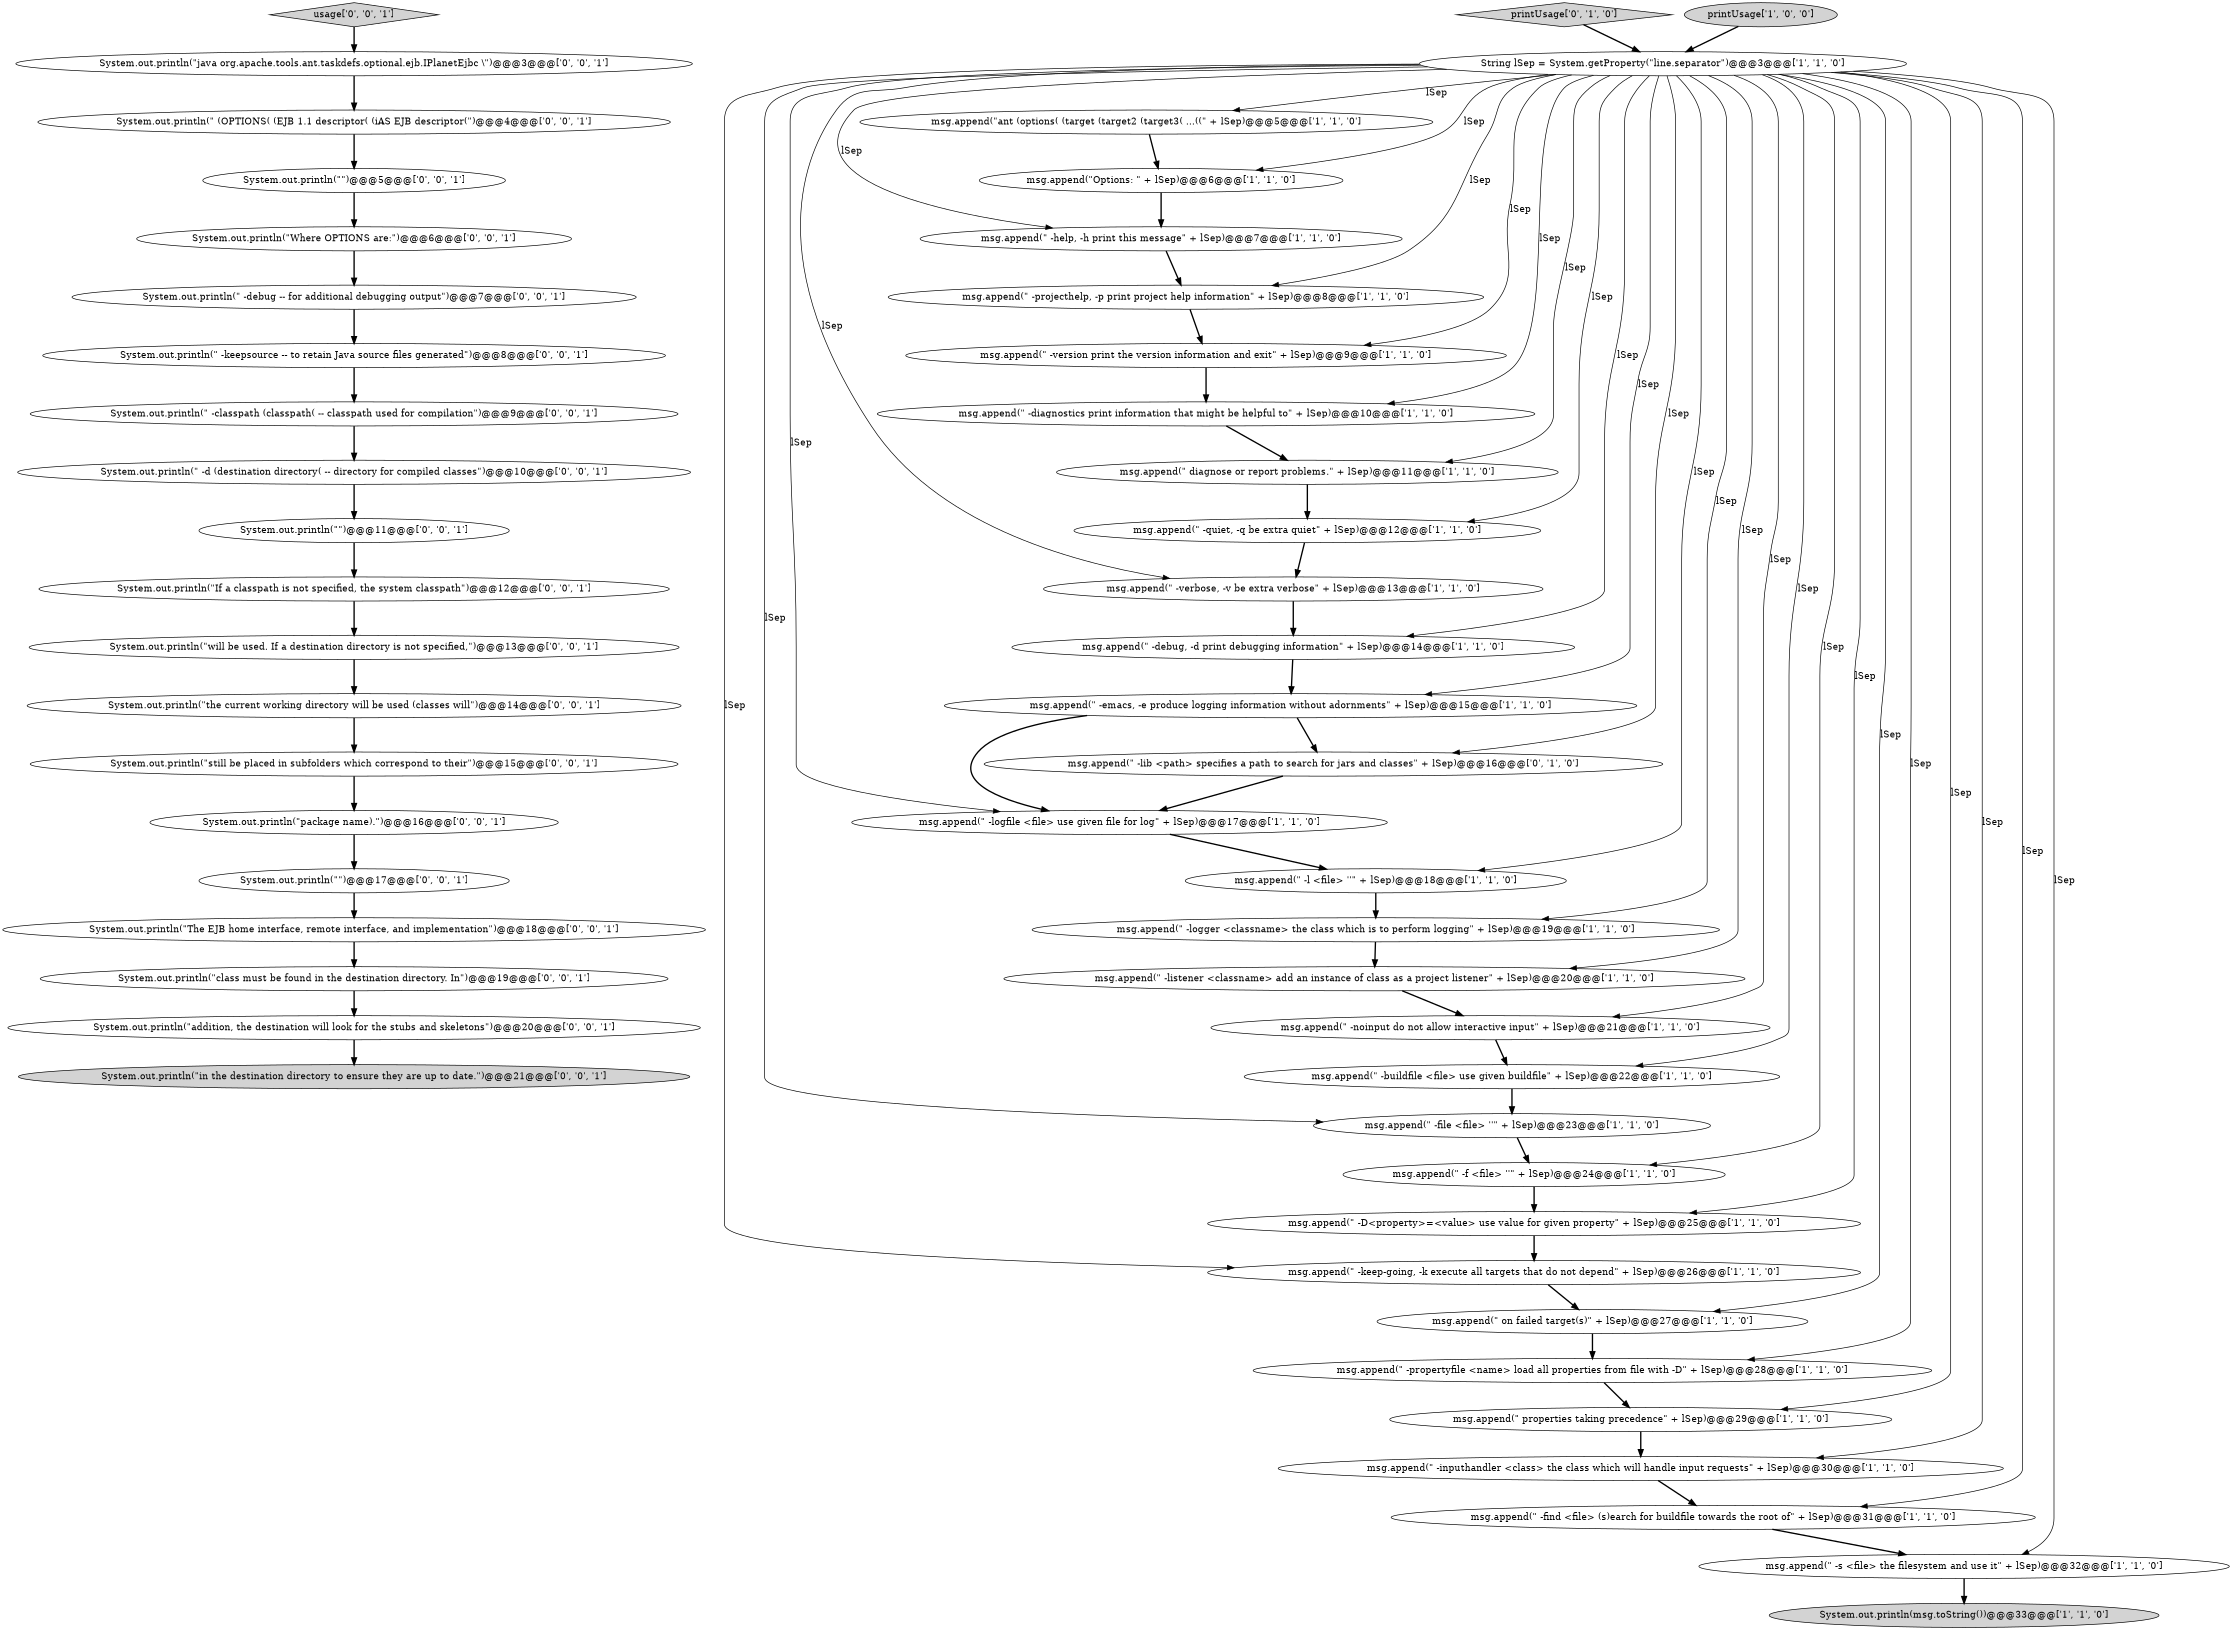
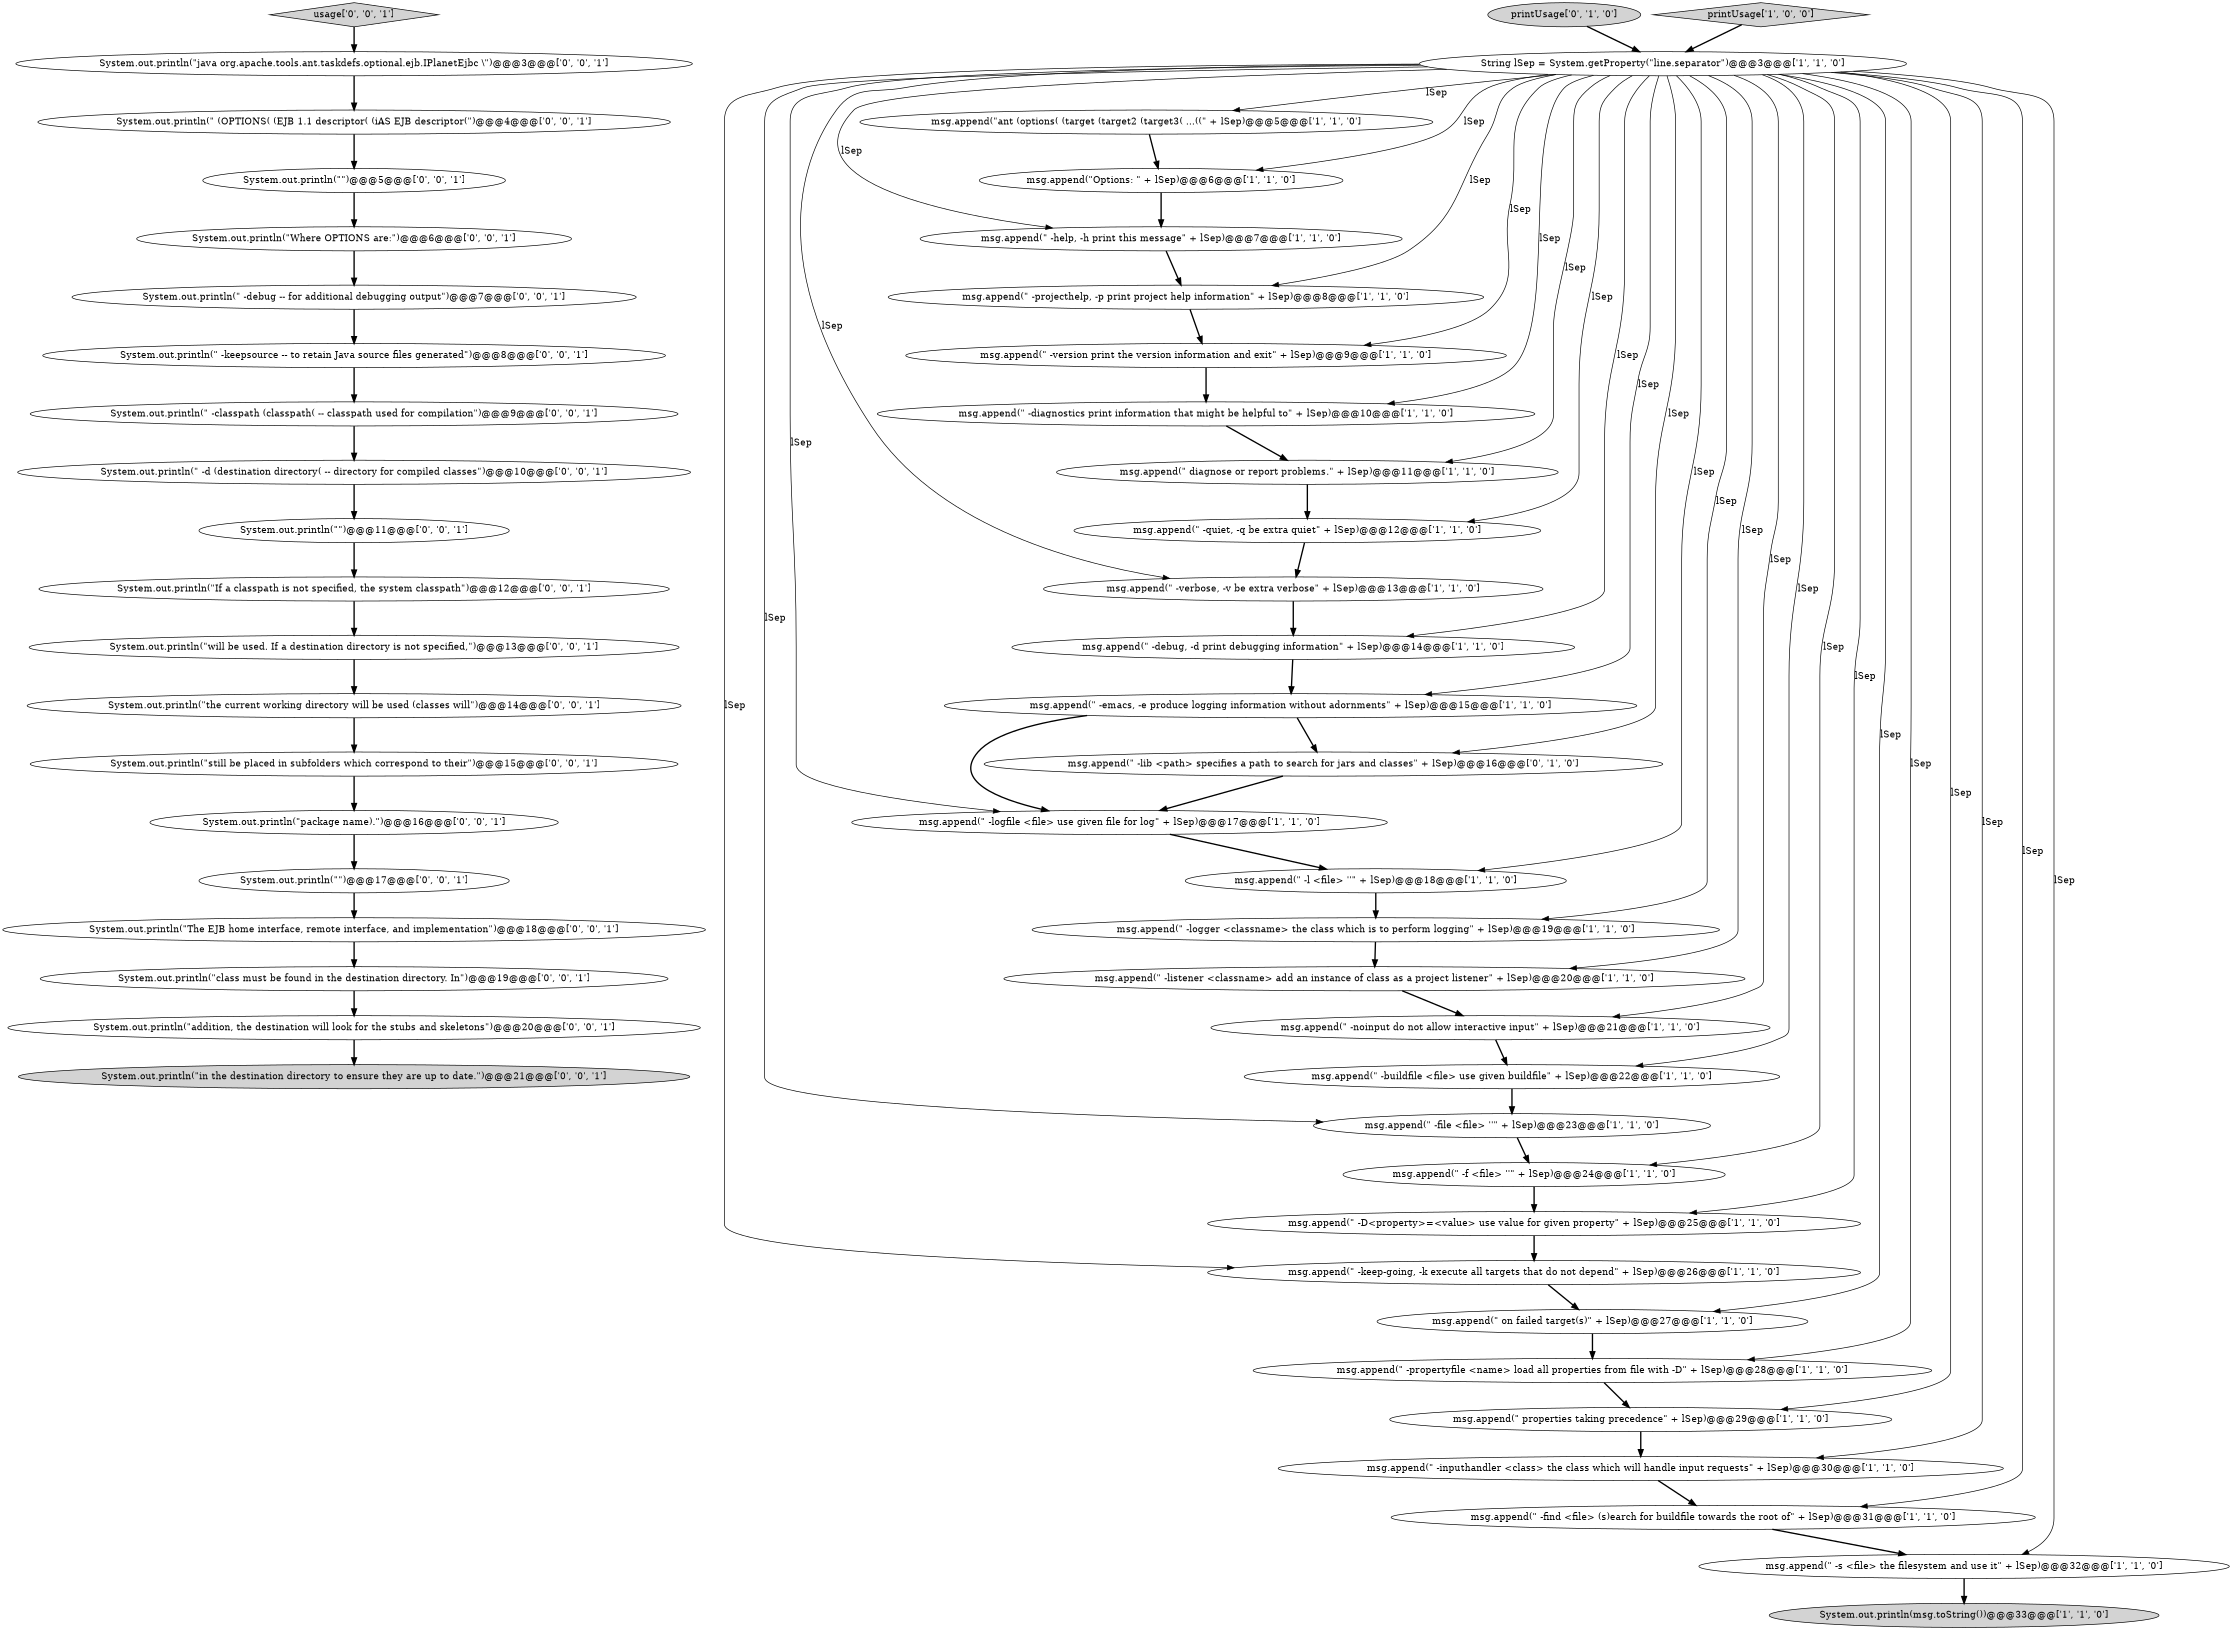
node "printUsage['0', '1', '0']": shape diamond -> ellipse
node "printUsage['1', '0', '0']": shape ellipse -> diamond
